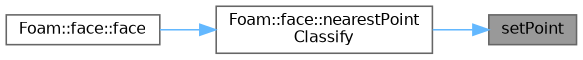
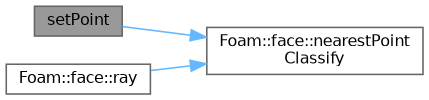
node "Foam::face::face": label "Foam::face::face" -> "Foam::face::ray"
edge "Foam::face::nearestPoint Classify" -> "setPoint": reversed
